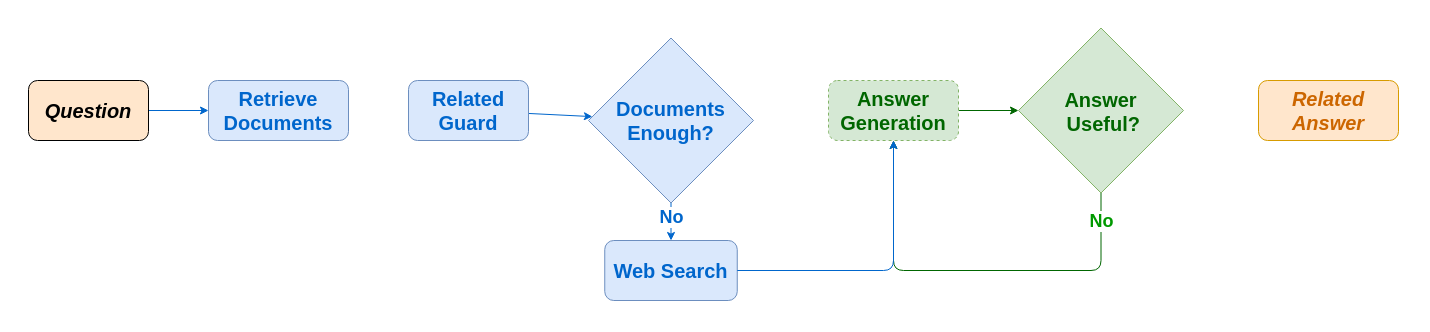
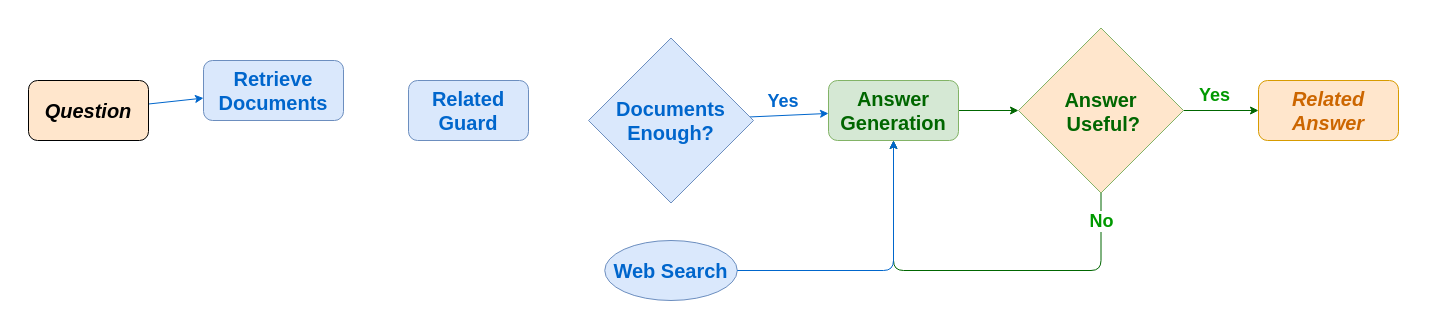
node "Retrieve Documents": moved (279, 111) -> (274, 91)
node "Answer Generation": style dashed -> solid
node "Answer Useful?": fillcolor #d5e8d4 -> #ffe6cc
edge "Answer Useful?" -> "Related Answer": added, label "Yes"
edge "Related Guard" -> "Documents Enough?": removed
edge "Documents Enough?" -> "Answer Generation": added, label "Yes"
edge "Documents Enough?" -> "Web Search": removed, label "No"
node "Web Search": shape rounded rectangle -> ellipse
